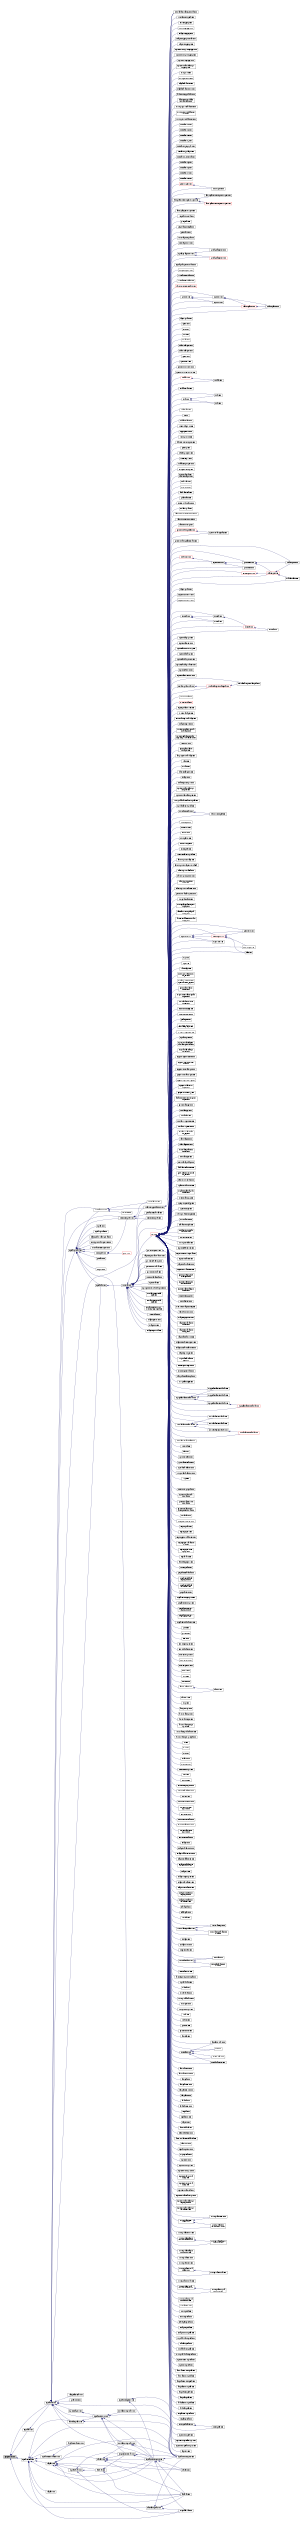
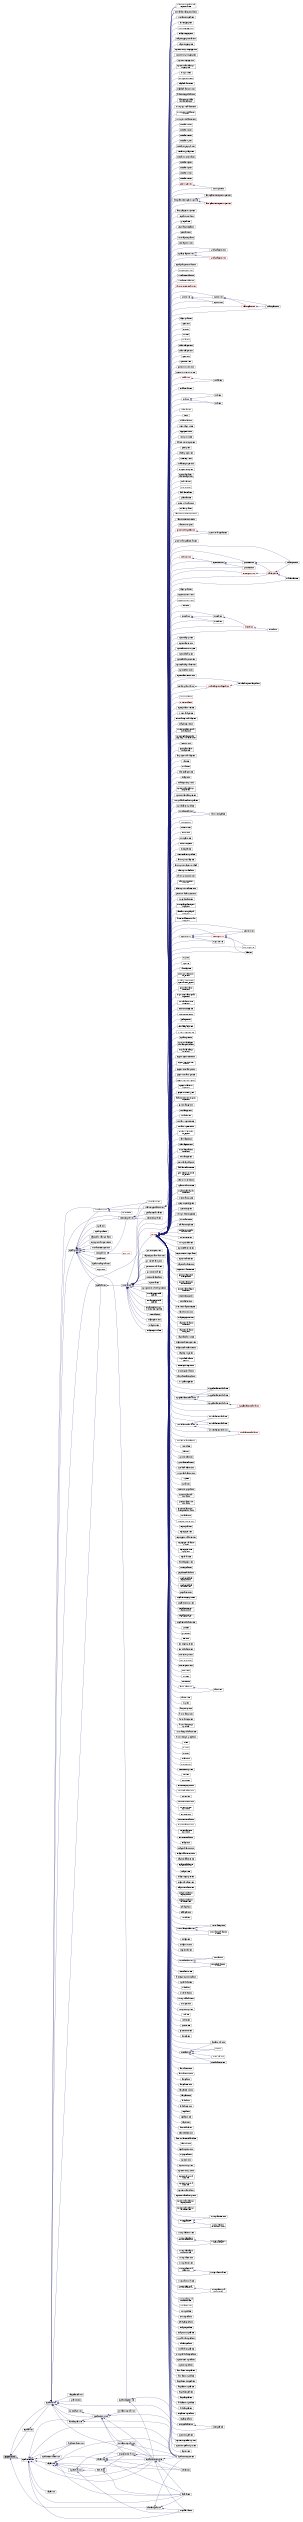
node "oversubscribing_resource _partitioner.cpp": added
node "spin.cpp": added
node "parcel_route_handler.cpp": added
node "barrier.cpp": added
edge "searchn.cpp" -> "async_io_action.cpp": now "searchn.cpp" -> "hpx.hpp"
